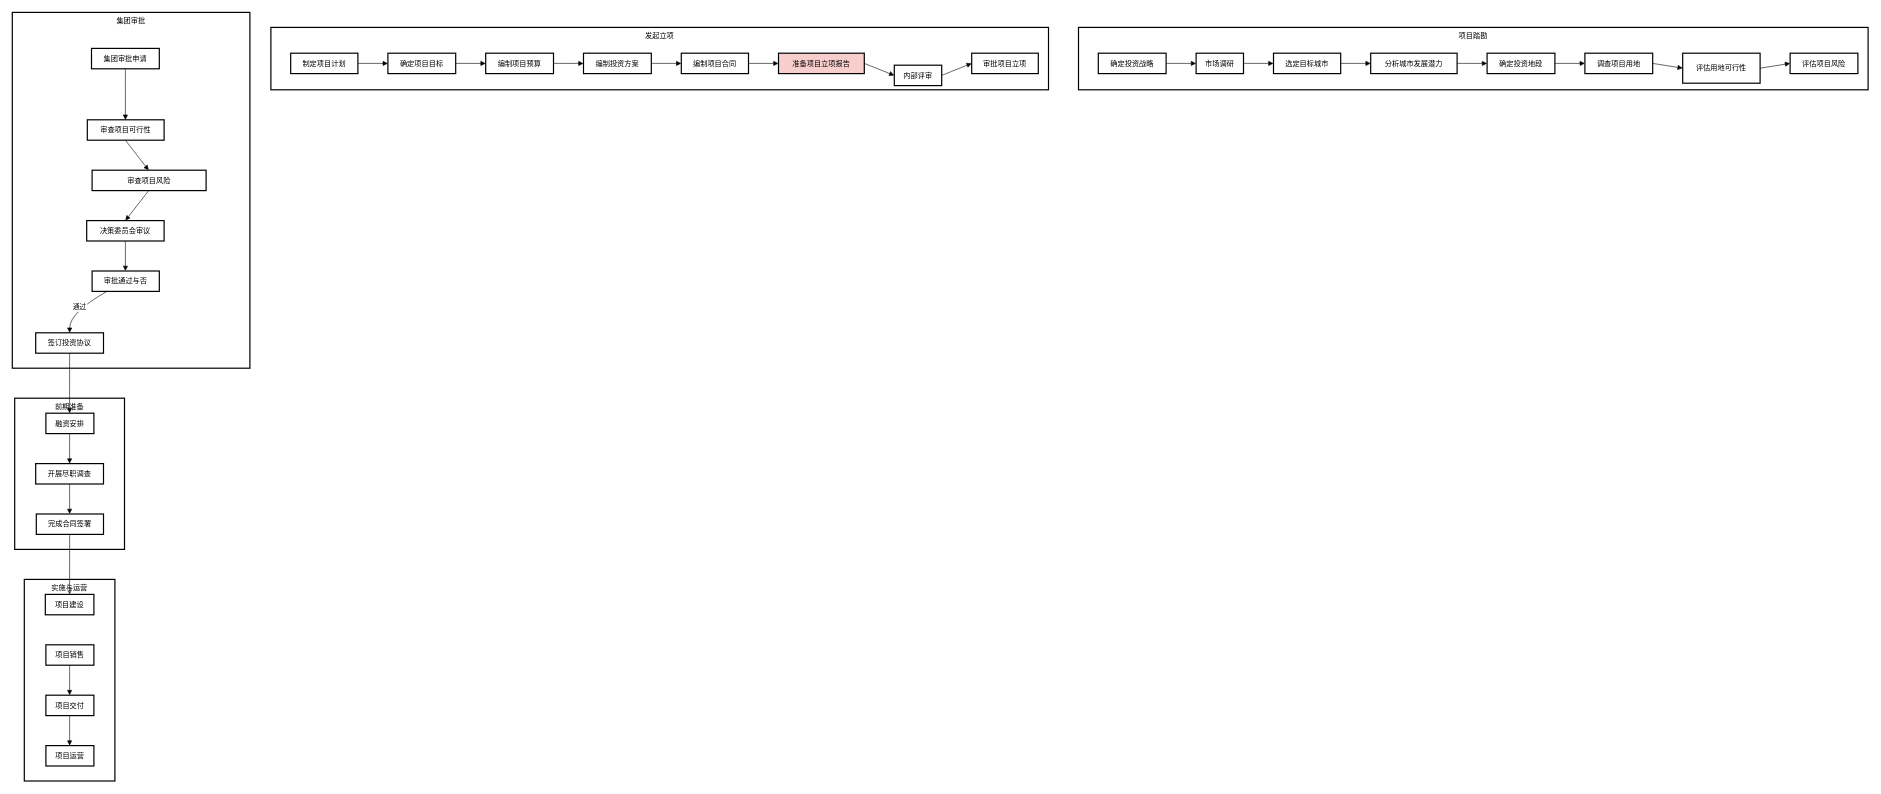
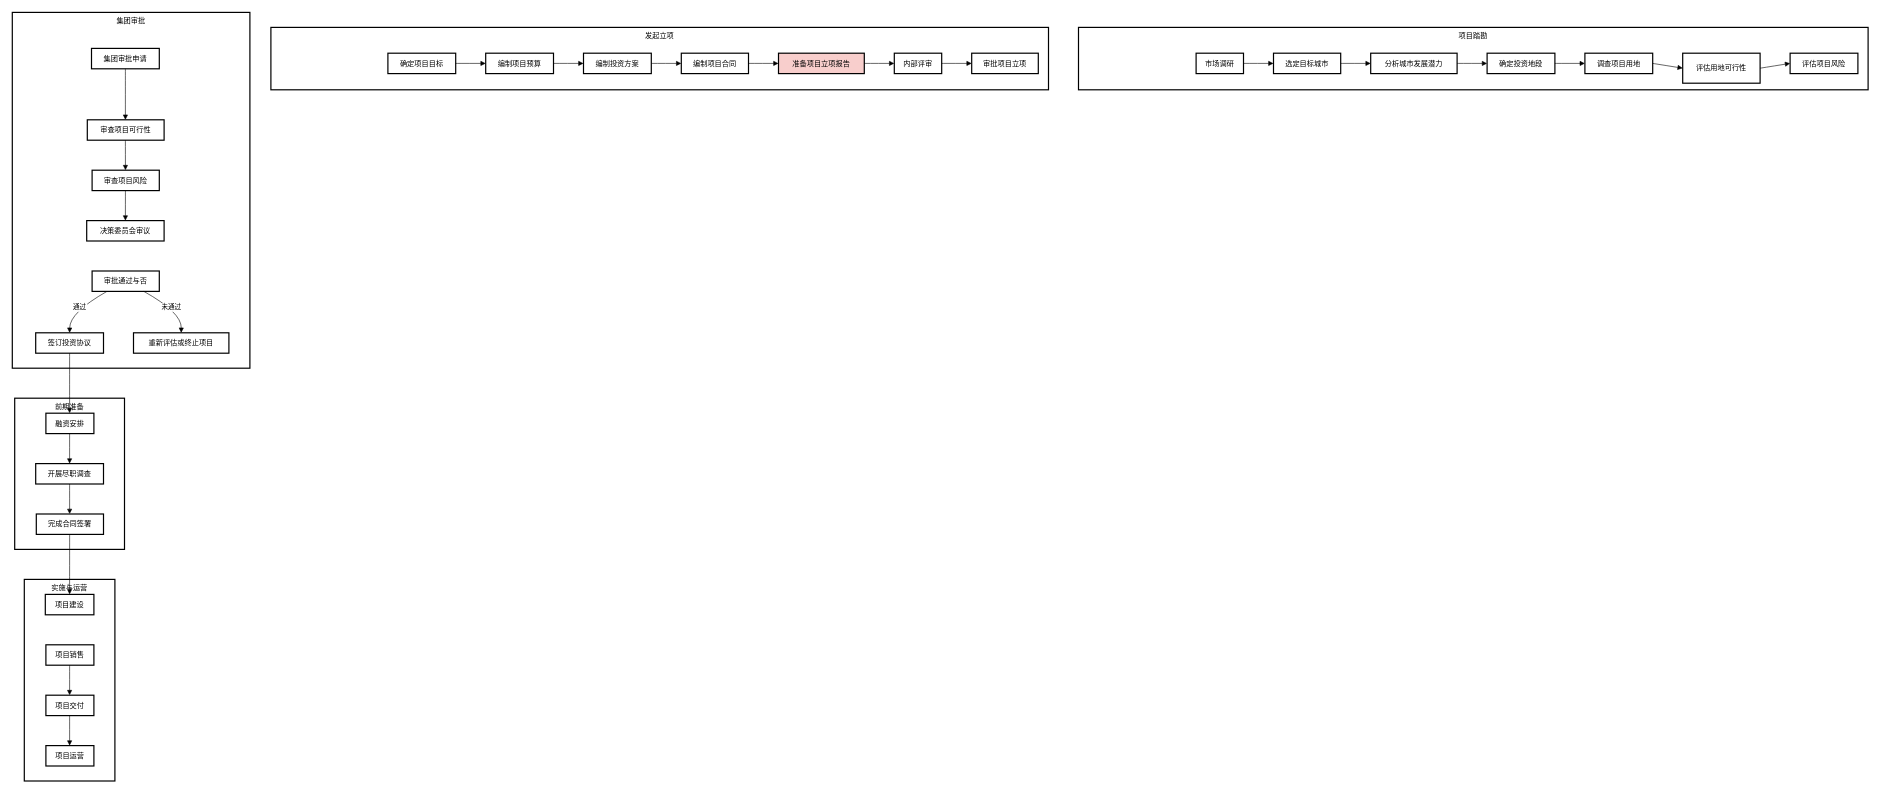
node "制定项目计划": removed
edge "制定项目计划" -> "确定项目目标": removed
node "确定投资战略": removed
edge "确定投资战略" -> "市场调研": removed
node "内部评审": moved (918, 75) -> (918, 63)
node "审查项目风险": size 114x20 -> 67x20
edge "决策委员会审议" -> "审批通过与否": removed
edge "审批通过与否" -> "重新评估或终止项目": added, label "未通过"
node "重新评估或终止项目": added
edge "完成合同签署" -> "项目建设": arrowhead open -> block
